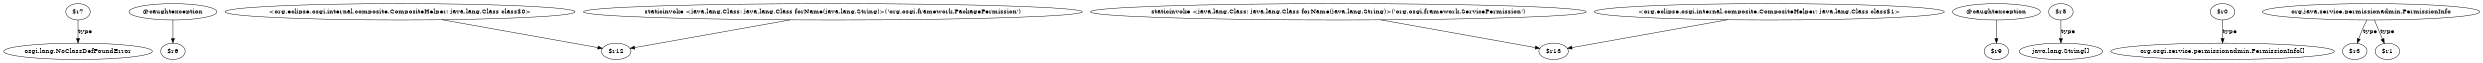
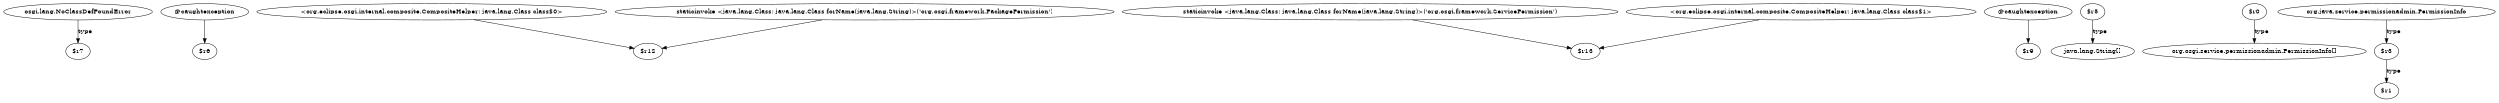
edge "$r7" -> "osgi.lang.NoClassDefFoundError": reversed
edge "org.java.service.permissionadmin.PermissionInfo" -> "$r1": now "$r3" -> "$r1"
